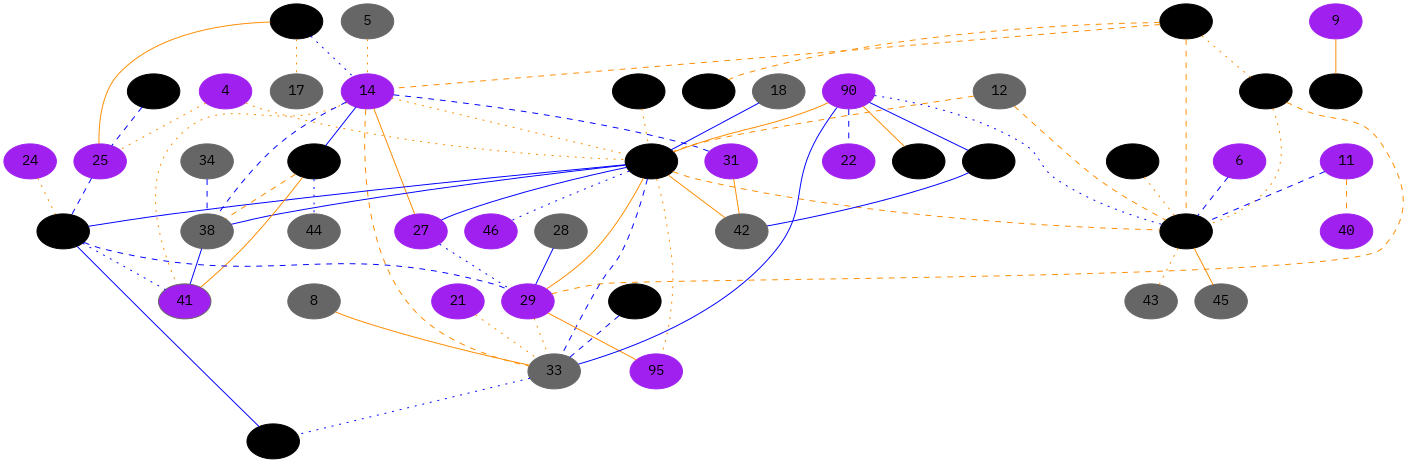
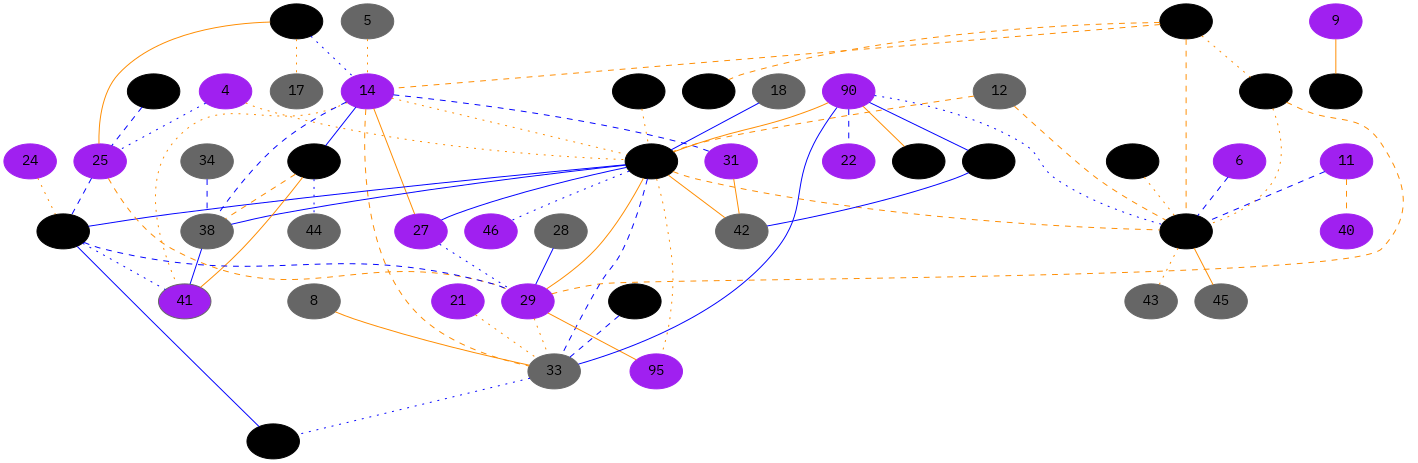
edge "4" -- "25": color darkorange -> blue
edge "25" -- "29": added
